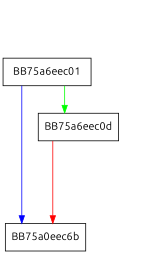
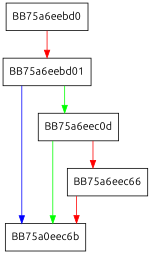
node "BB75a6eebd0": added
node "BB75a6eec01": label "BB75a6eec01" -> "BB75a6eebd01"
edge "BB75a6eec0d" -> "BB75a0eec6b": color red -> green
node "BB75a6eec66": added
